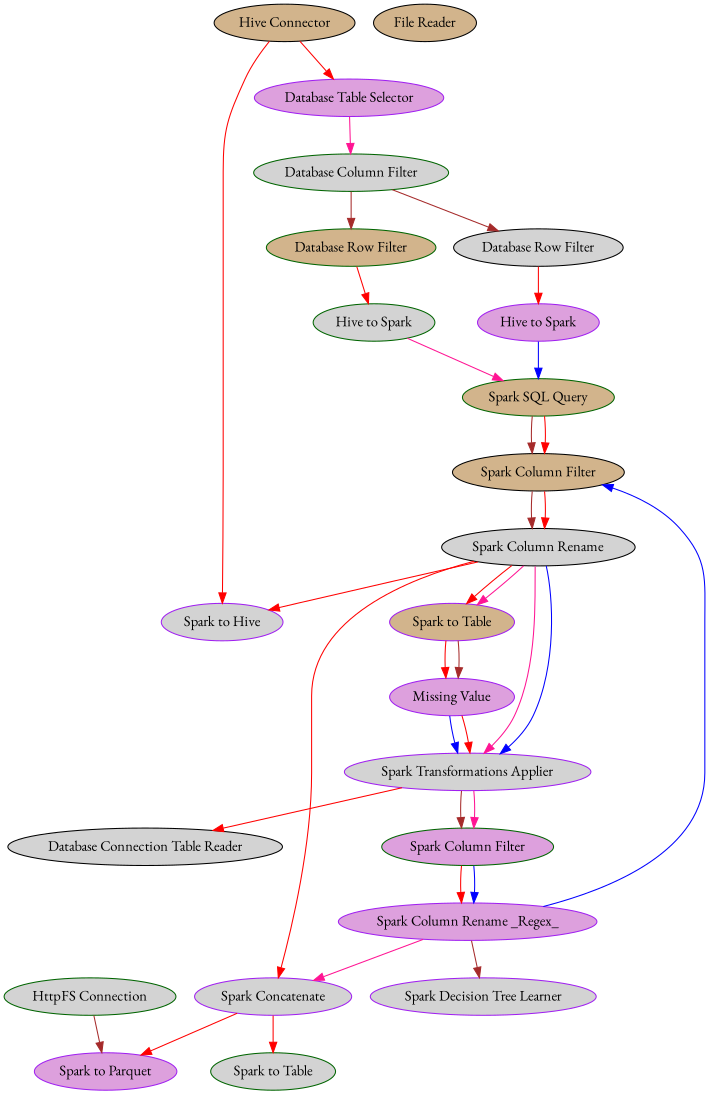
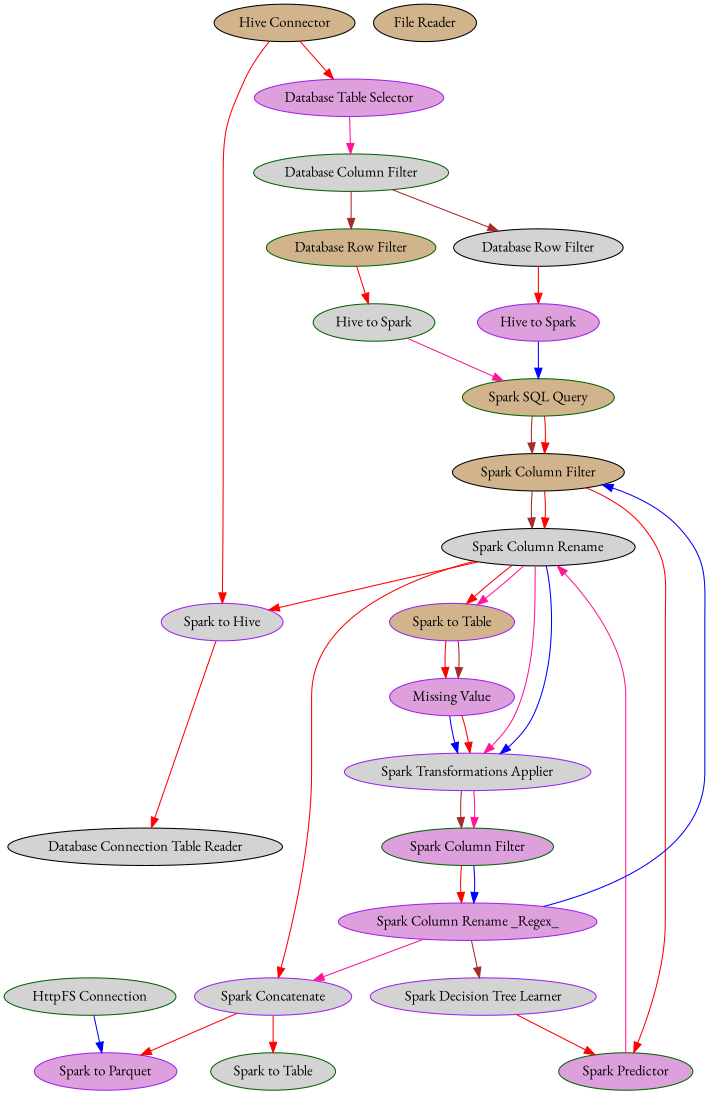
edge "Spark Transformations Applier" -> "Database Connection Table Reader": now "Spark to Hive" -> "Database Connection Table Reader"
edge "HttpFS Connection" -> "Spark to Parquet": color brown -> blue
node "Spark Predictor": added
